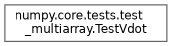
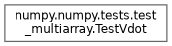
node "numpy.core.tests.test _multiarray.TestVdot": label "numpy.core.tests.test _multiarray.TestVdot" -> "numpy.numpy.tests.test _multiarray.TestVdot"
